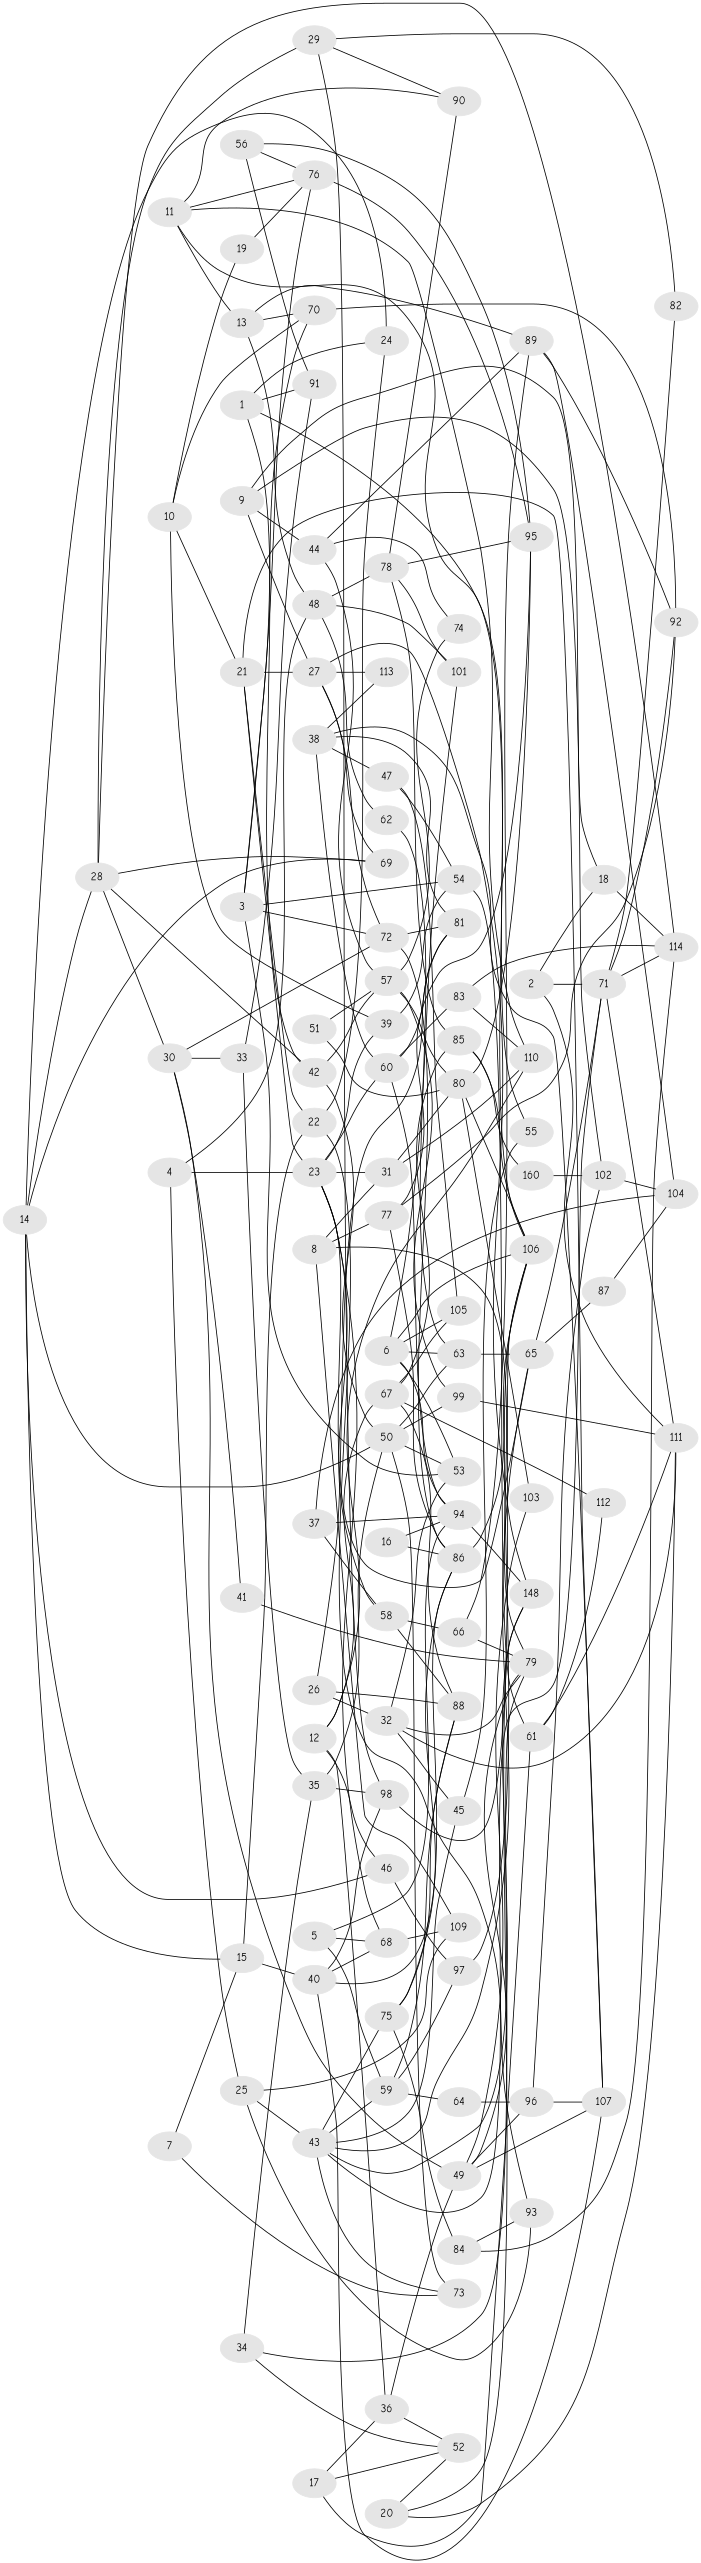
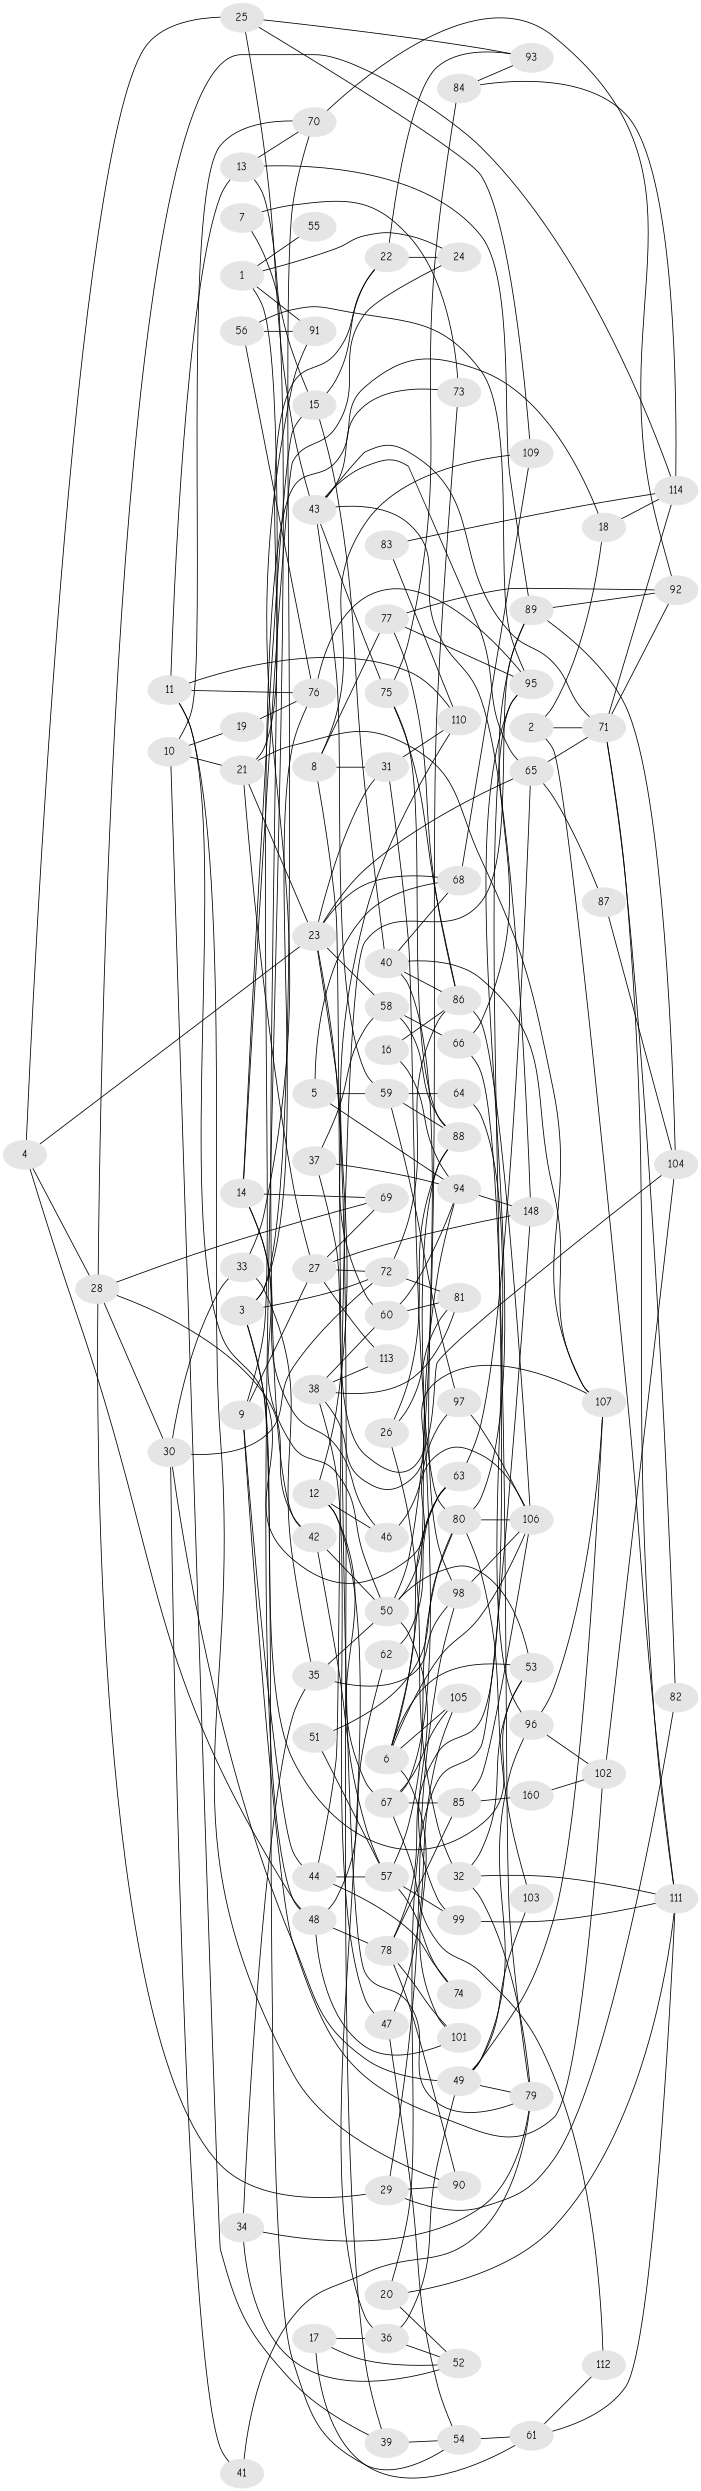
edge "83" -- "60": removed
edge "28" -- "14": now "28" -- "4"
node "45": removed
